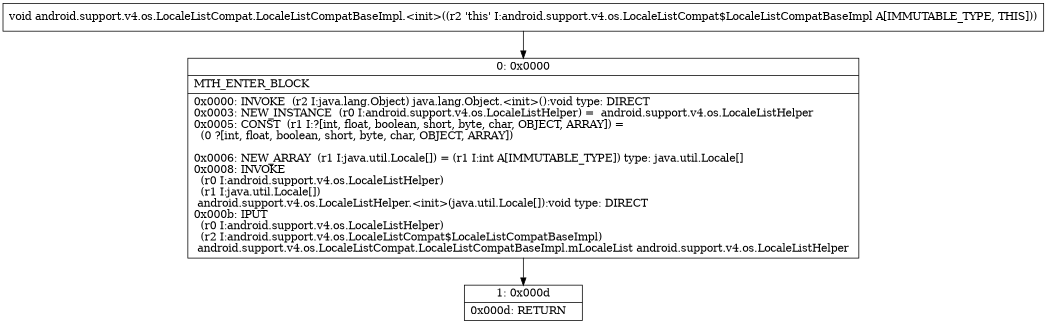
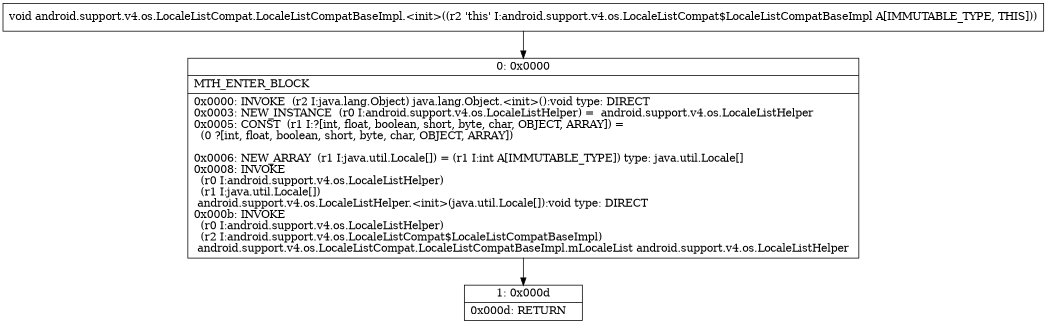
node "0: 0x0000": text "0x000b: IPUT" -> "0x000b: INVOKE"
